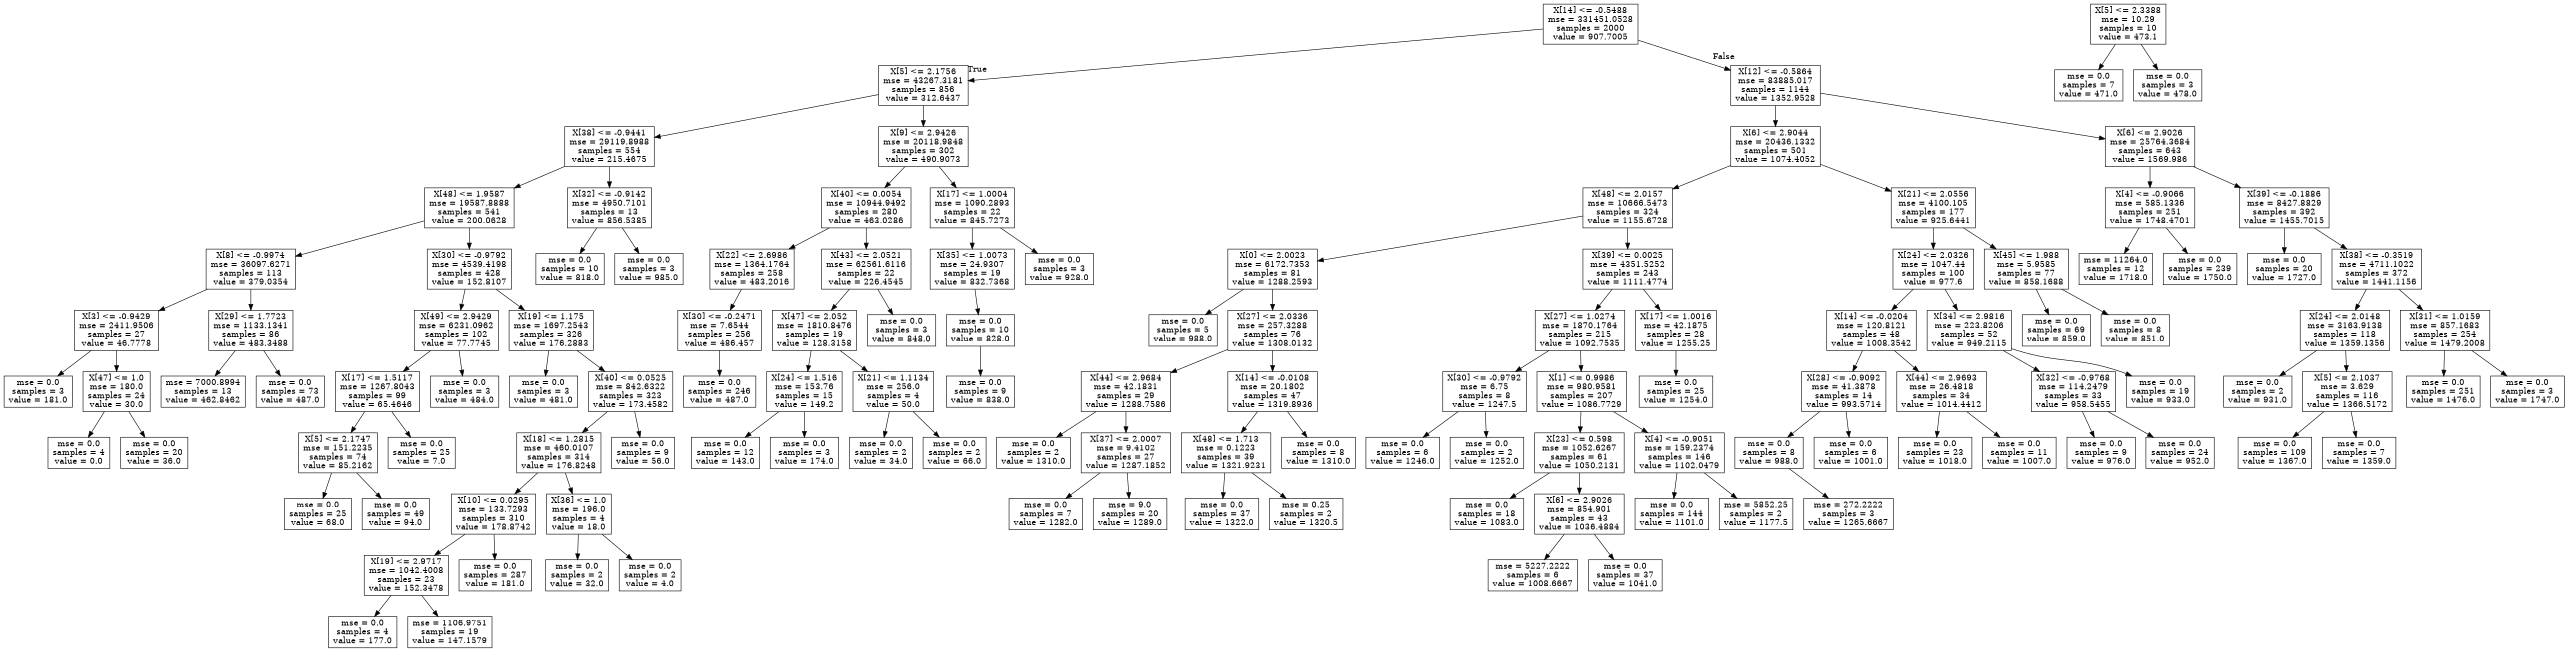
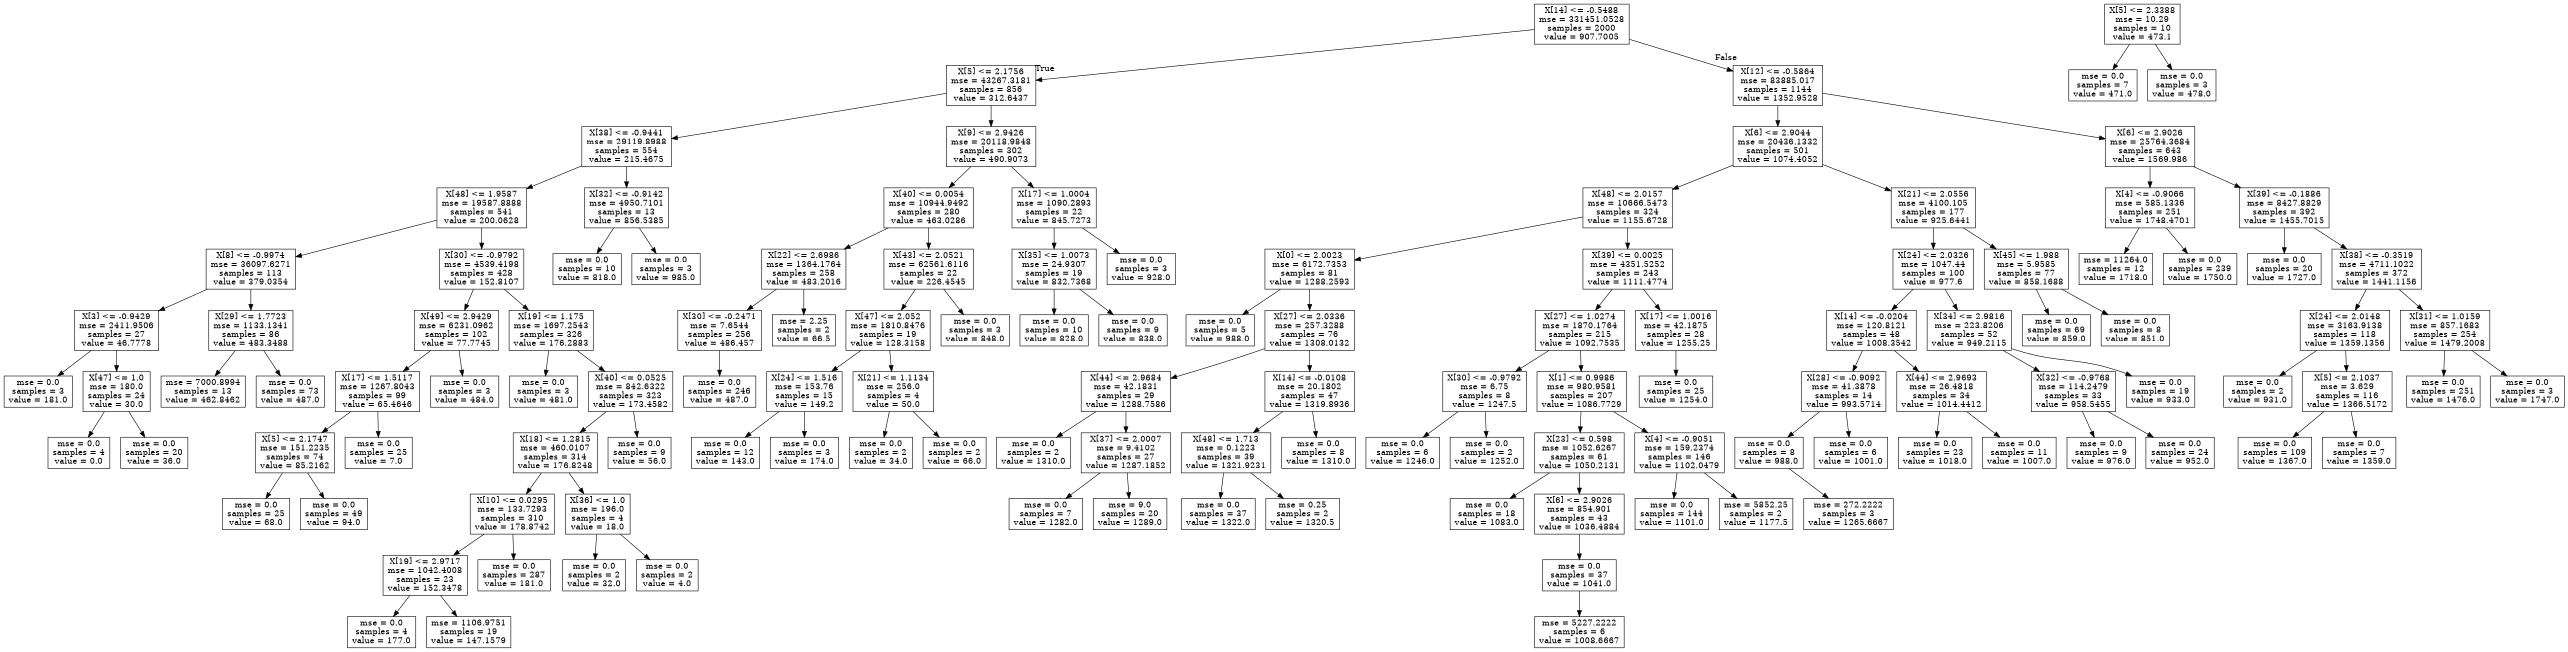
node "mse = 2.25 samples = 2 value = 66.5": added
edge "mse = 0.0 samples = 10 value = 828.0" -> "mse = 0.0 samples = 9 value = 838.0": now "X[35] <= 1.0073 mse = 24.9307 samples = 19 value = 832.7368" -> "mse = 0.0 samples = 9 value = 838.0"
edge "X[6] <= 2.9026 mse = 854.901 samples = 43 value = 1036.4884" -> "mse = 5227.2222 samples = 6 value = 1008.6667": now "mse = 0.0 samples = 37 value = 1041.0" -> "mse = 5227.2222 samples = 6 value = 1008.6667"
